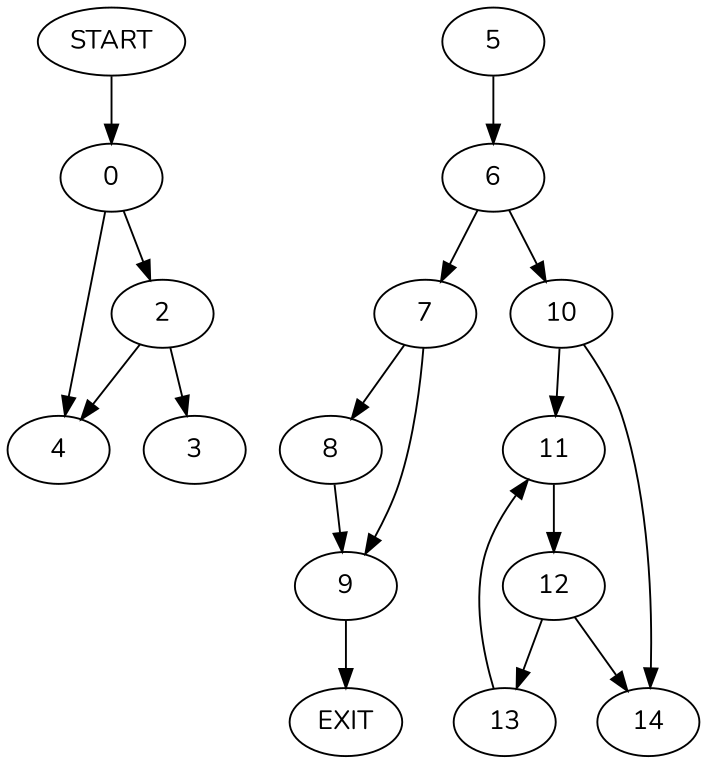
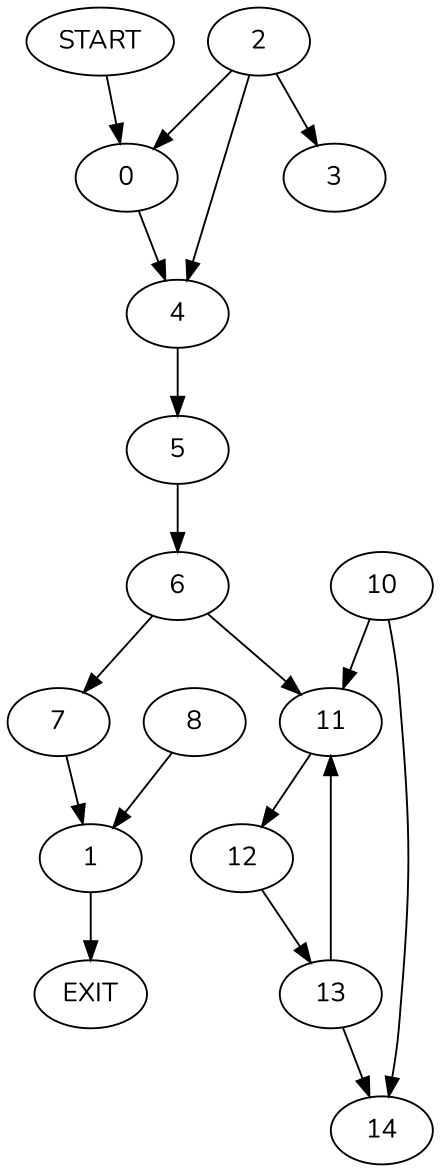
edge "0" -> "2": reversed
edge "6" -> "10": now "6" -> "11"
edge "4" -> "5": added
edge "7" -> "8": removed
node "9": label "9" -> "1"
edge "12" -> "14": now "13" -> "14"
